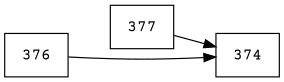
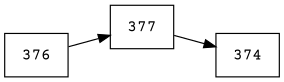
edge "376" -> "374": now "376" -> "377"
